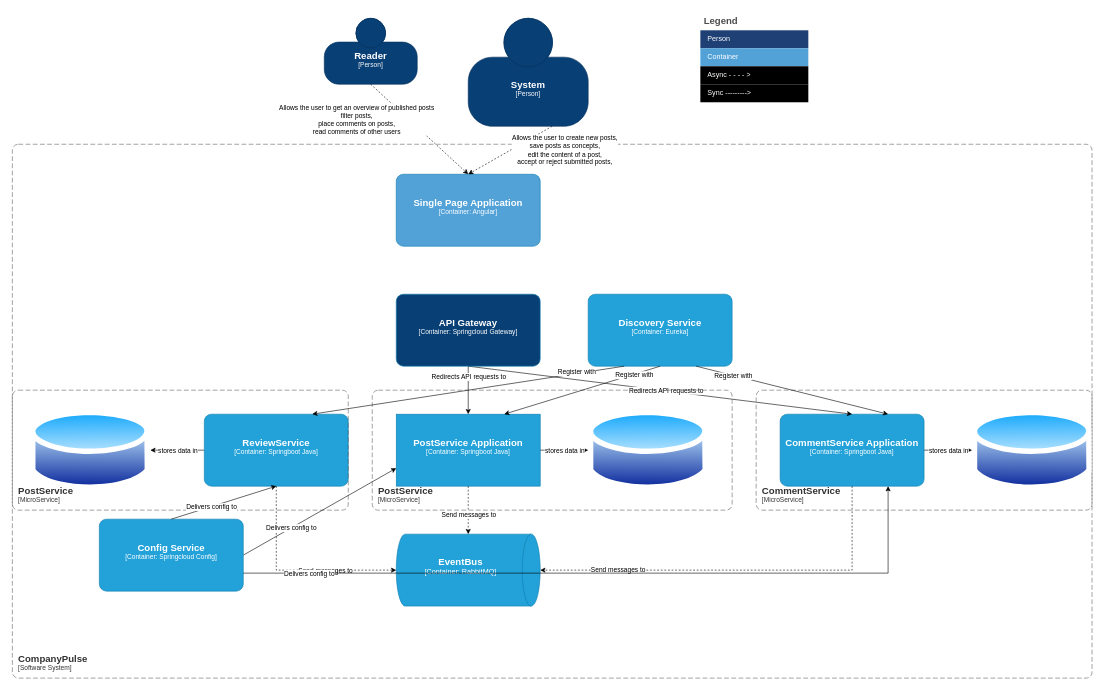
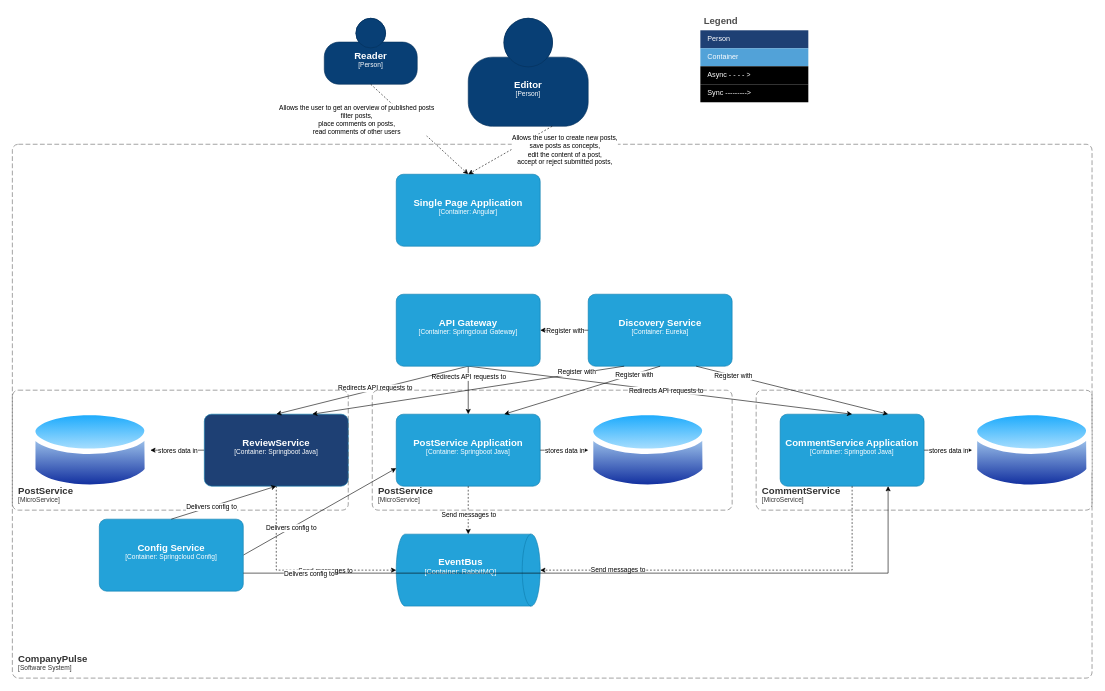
node "System [Person]": label "System [Person]" -> "Editor [Person]"
node "Single Page Application [Container: Angular]": fillcolor #52a2d8 -> #23a2d9
node "API Gateway [Container: Springcloud Gateway]": fillcolor #083f75 -> #23a2d9
edge "Discovery Service [Container: Eureka]" -> "API Gateway [Container: Springcloud Gateway]": added, label "Register with"
edge "API Gateway [Container: Springcloud Gateway]" -> "ReviewService [Container: Springboot Java]": added, label "Redirects API requests to"
node "ReviewService [Container: Springboot Java]": fillcolor #23a2d9 -> #1e4074
node "PostService Application [Container: Springboot Java]": shape rectangle -> rounded rectangle
